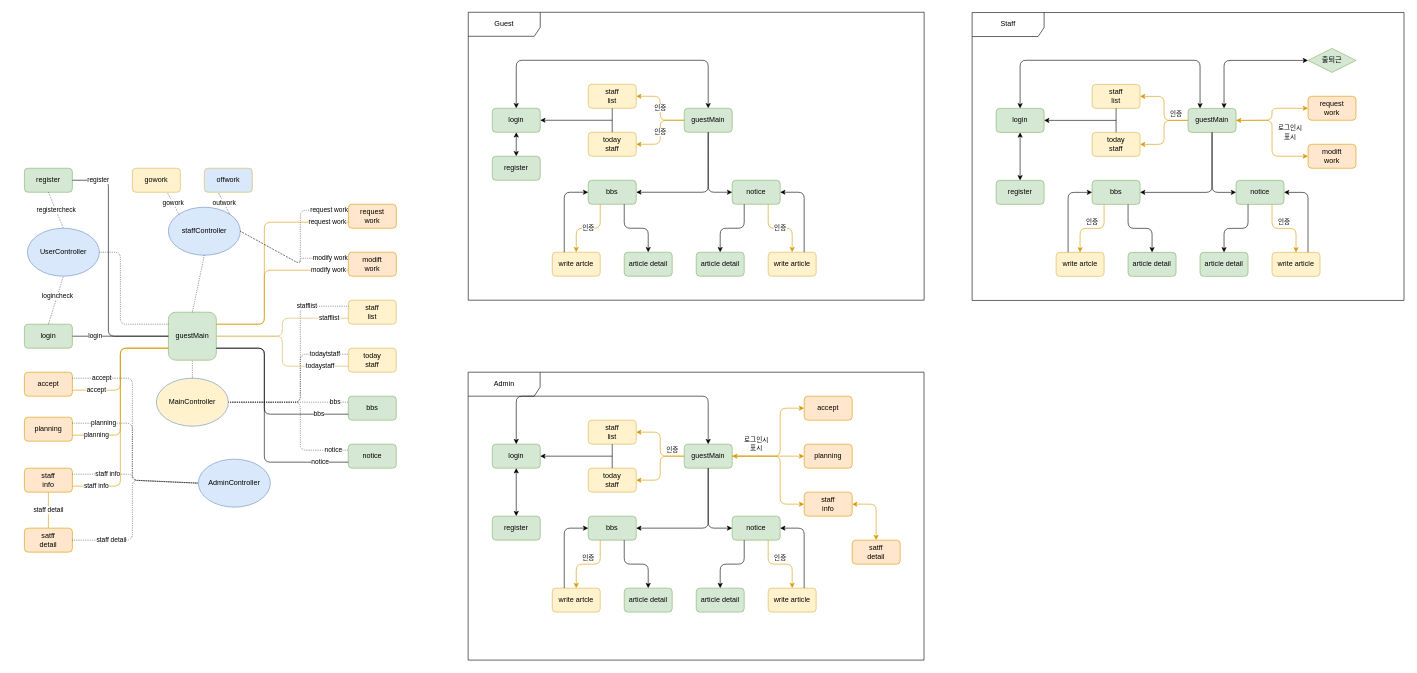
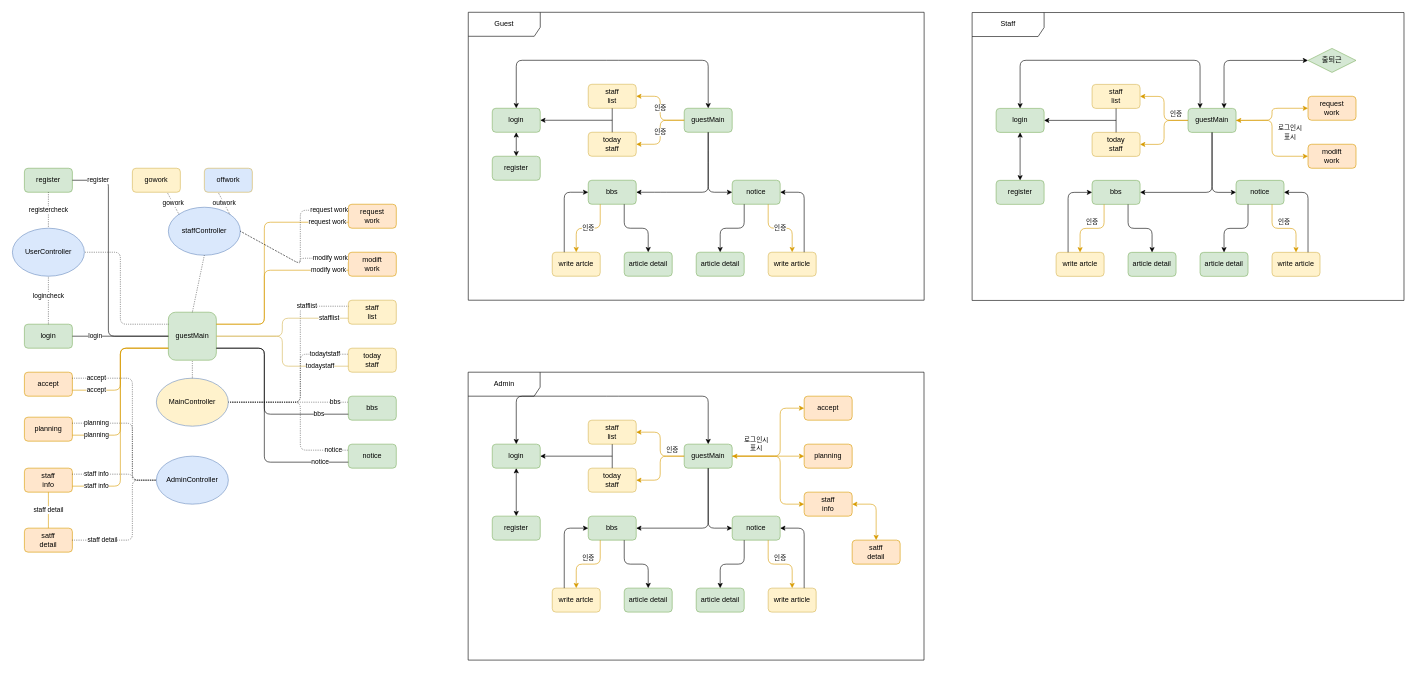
node "UserController": moved (63, 252) -> (48, 252)
node "AdminController": moved (234, 483) -> (192, 480)
